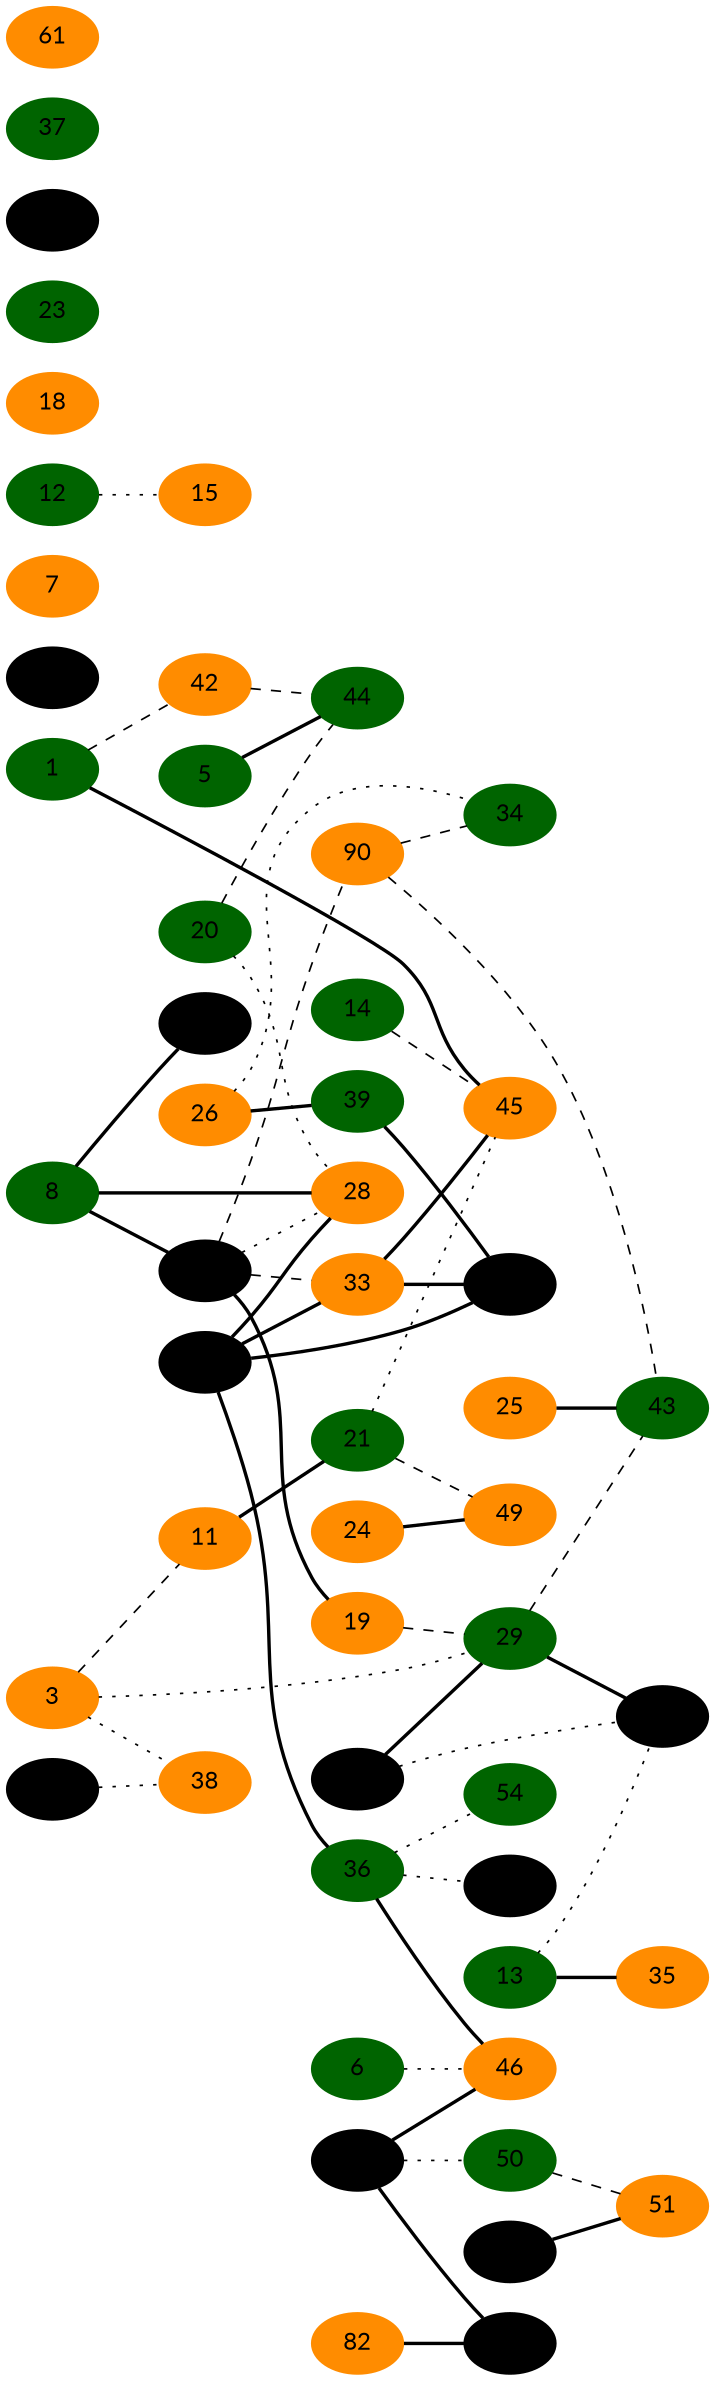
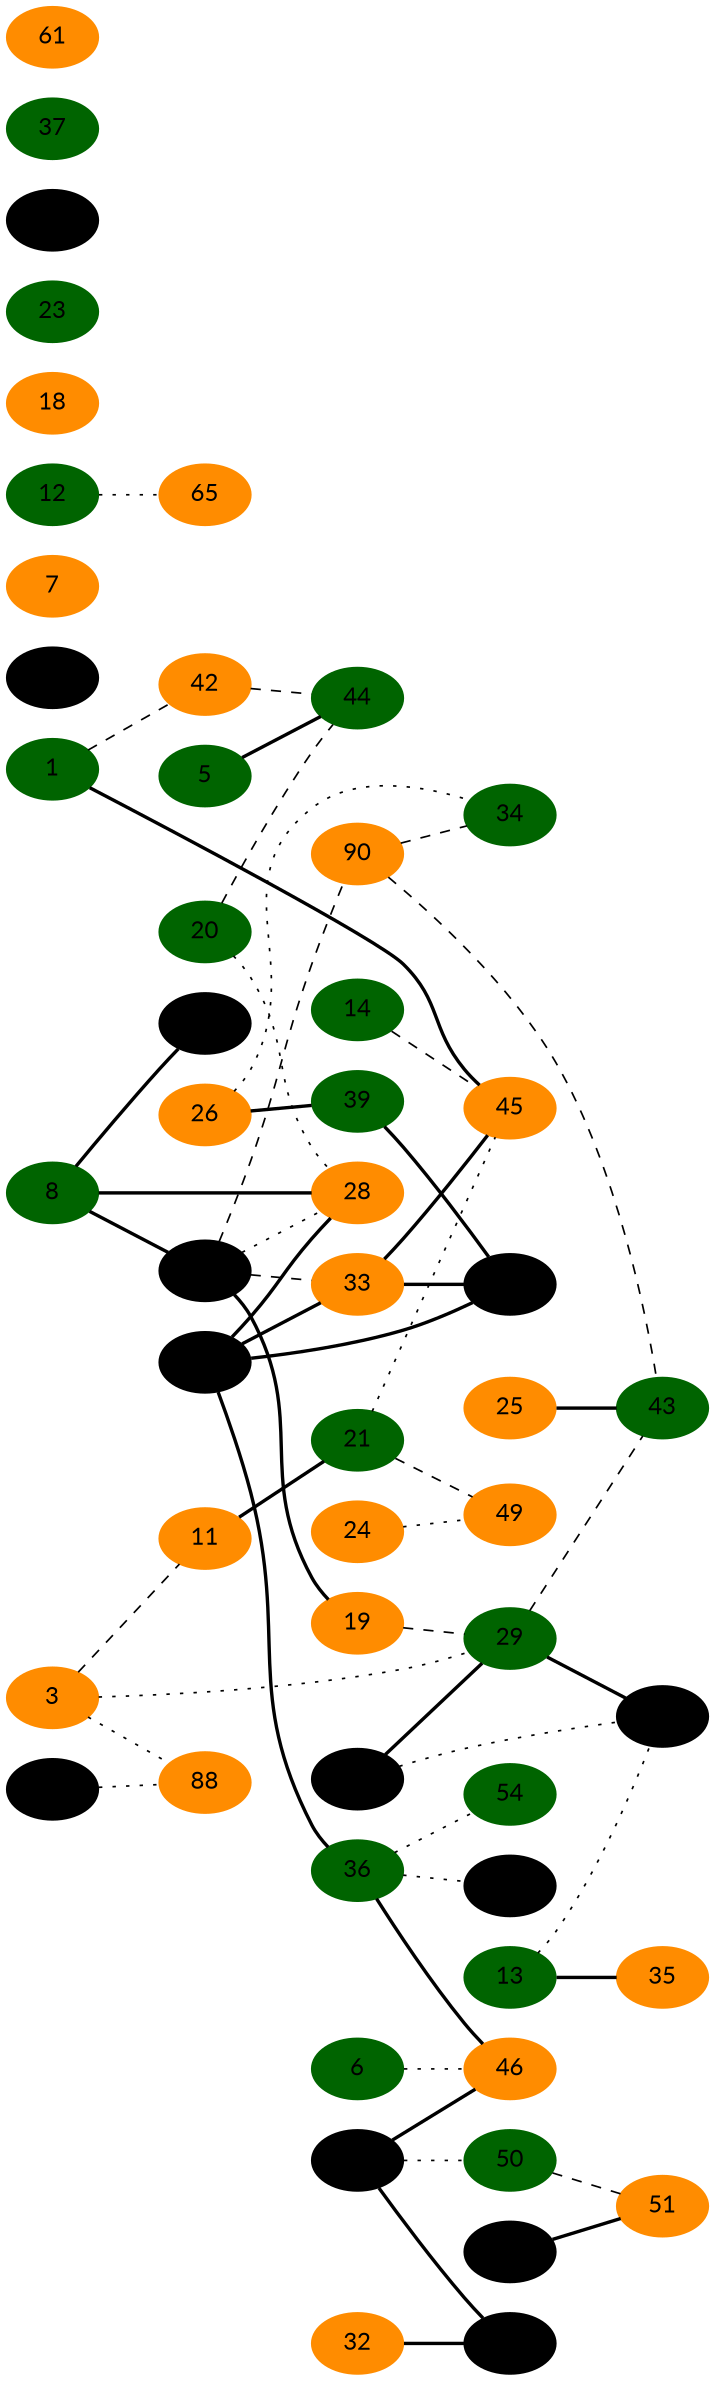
node "15": label "15" -> "65"
edge "49" -- "24": style bold -> dotted
node "38": label "38" -> "88"
node "82": label "82" -> "32"
